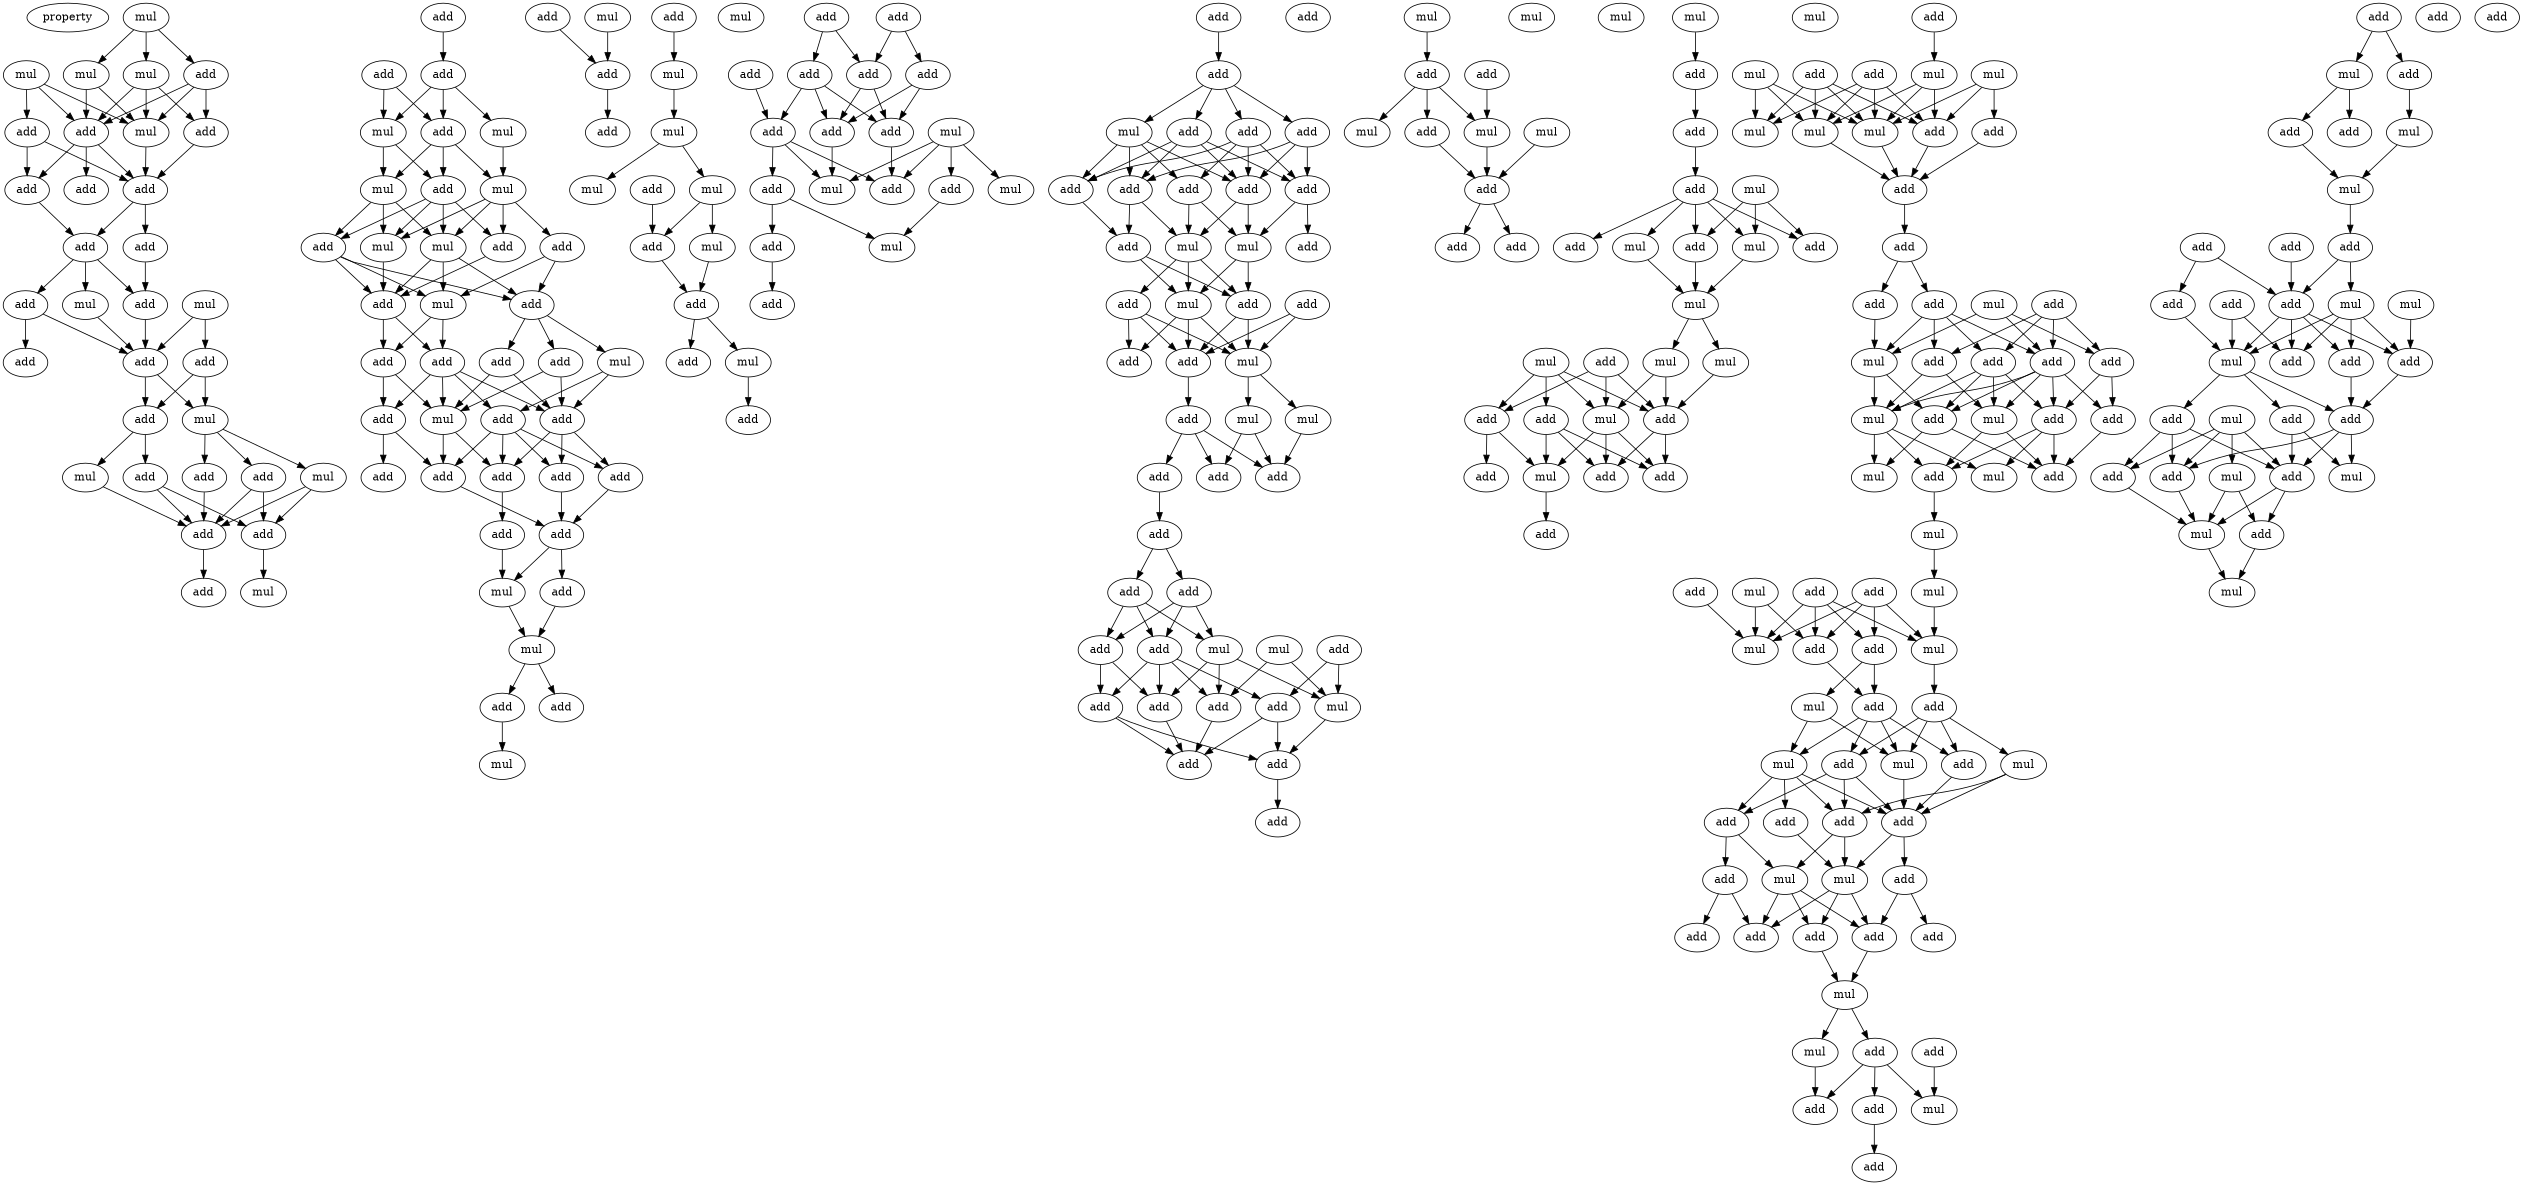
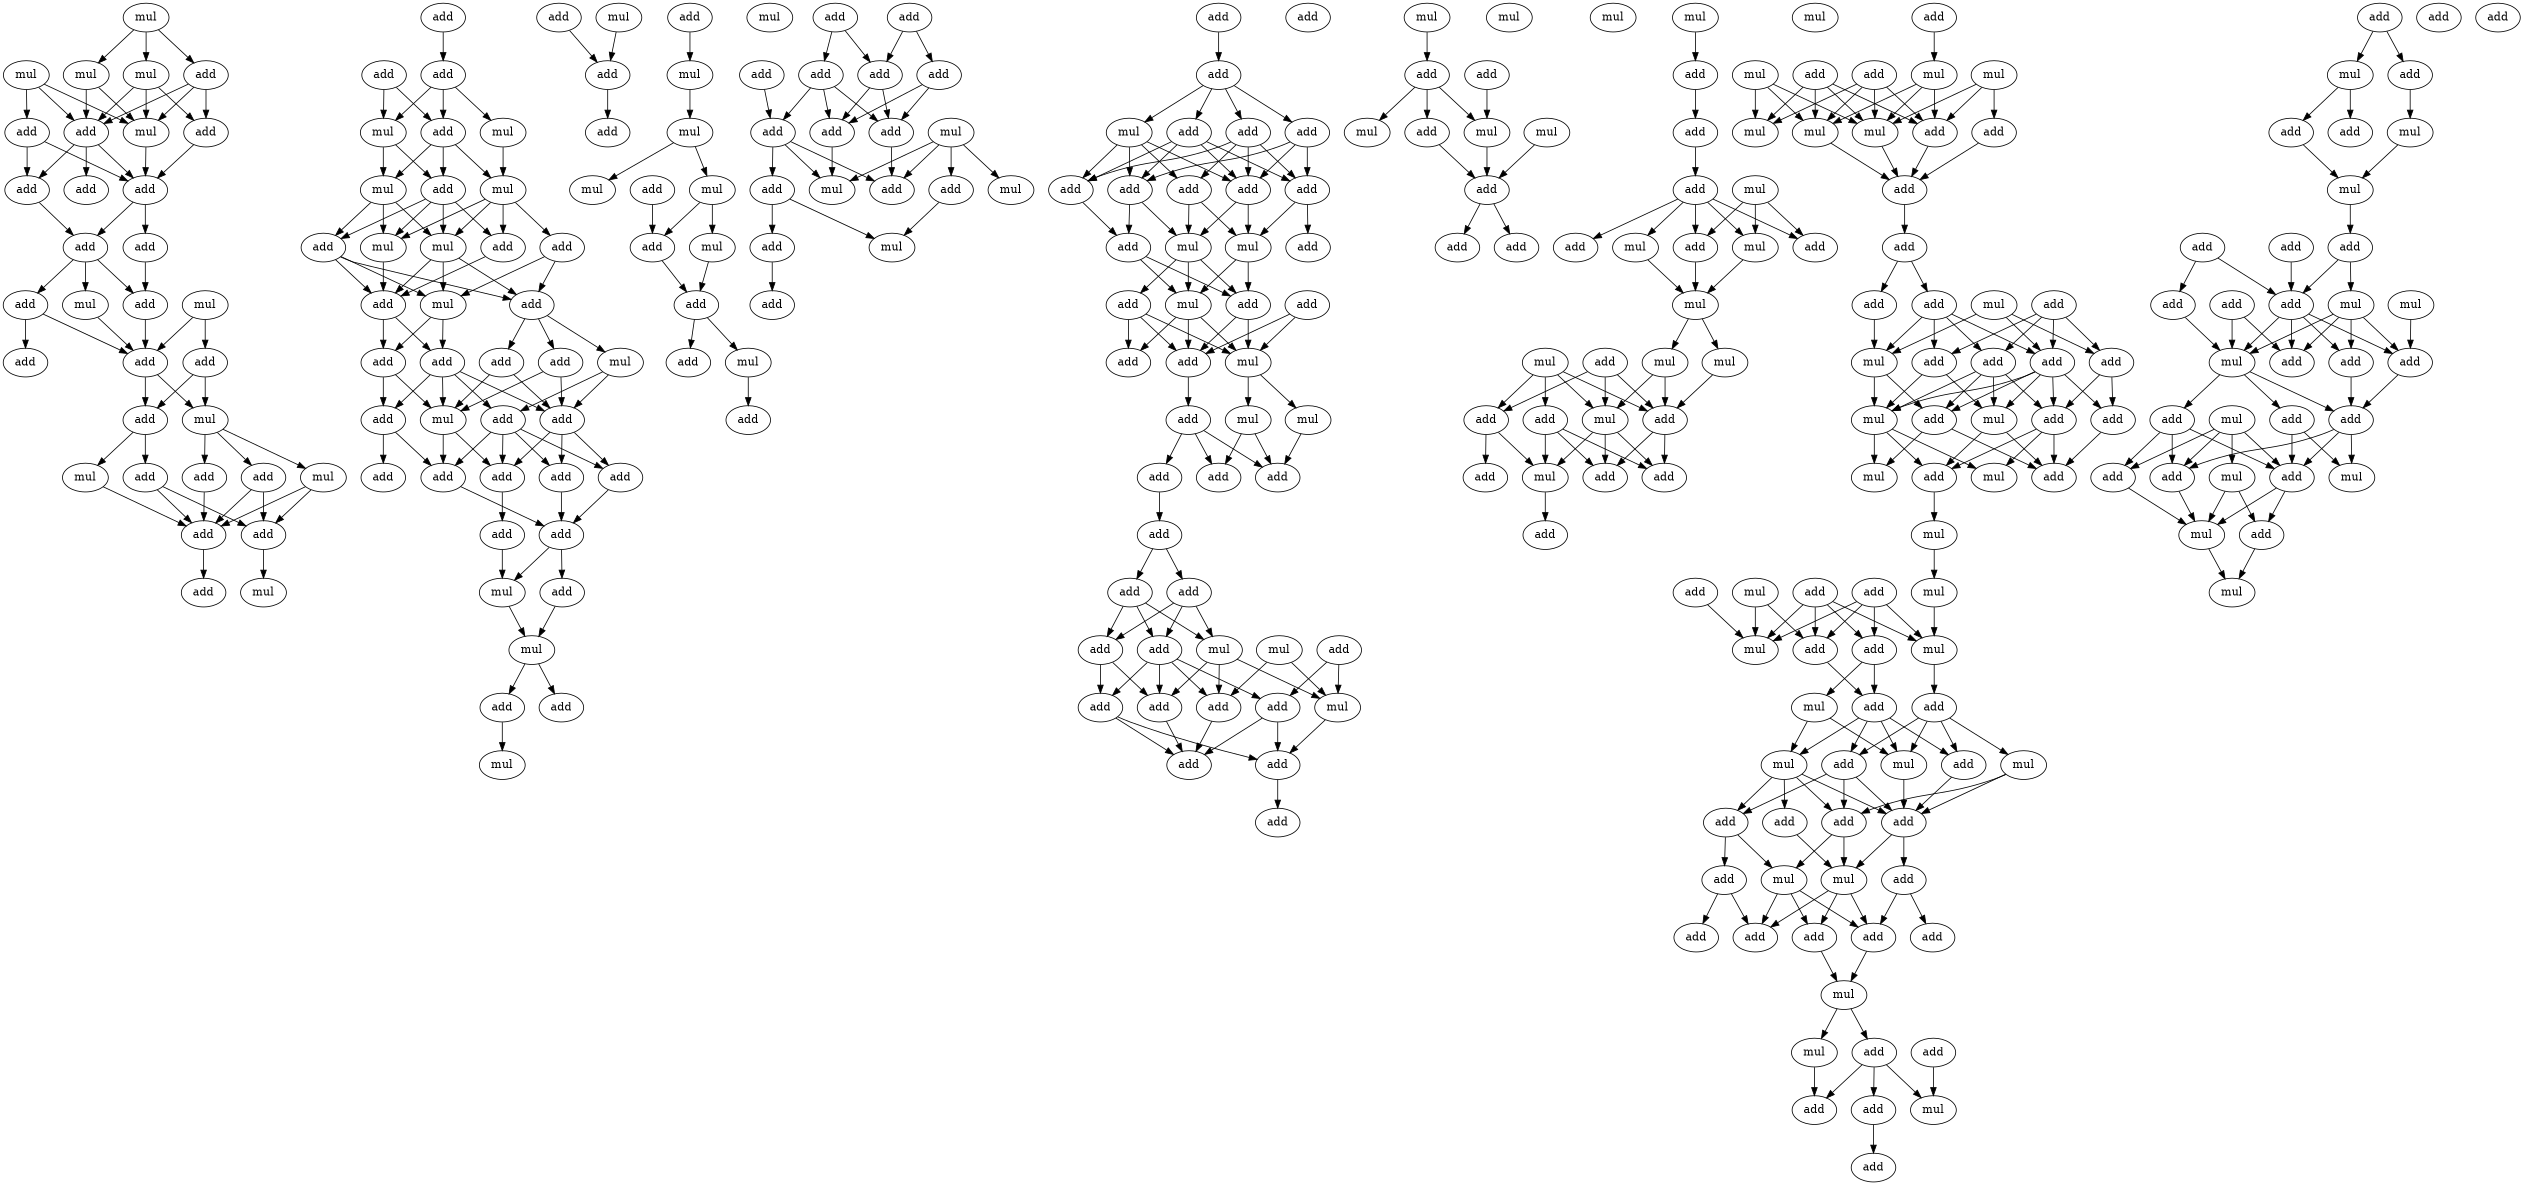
node "property": removed
